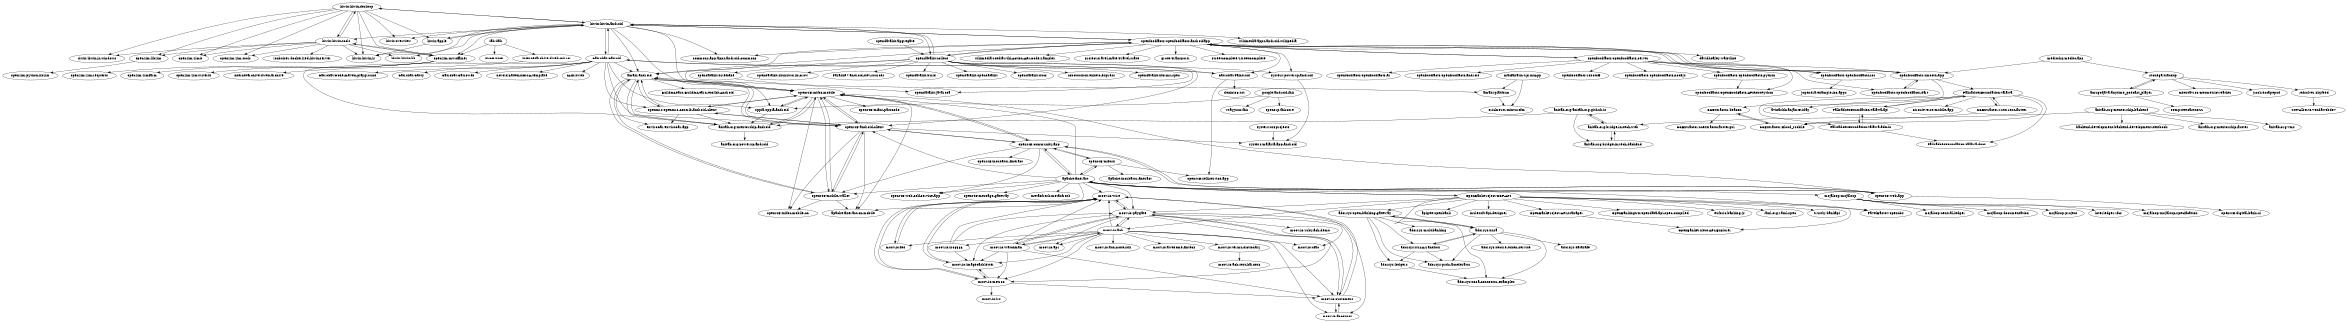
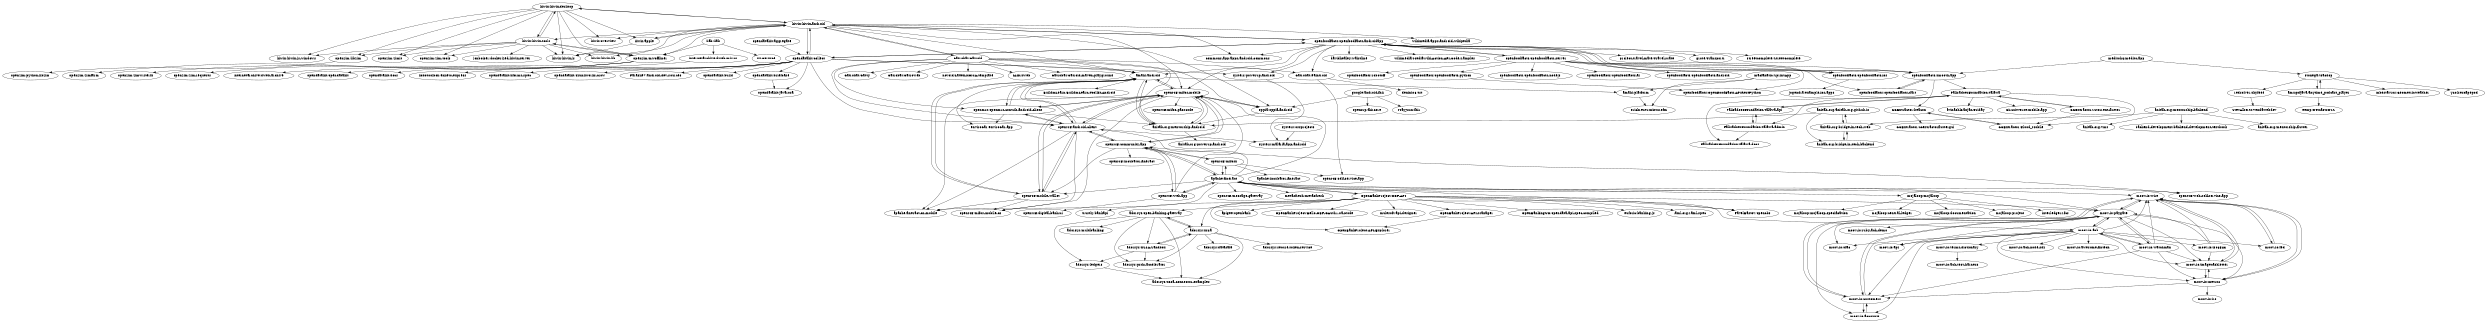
edge "Catrobat/Paintroid" -> "Catrobat/Catroid": removed
node "Catrobat/Node-maven-playground": label "Catrobat/Node-maven-playground" -> "Catrobat/Catroid-maven-playground"
node "OpenBankProject/Hello-OBP-OAuth1.0a-Node": added
